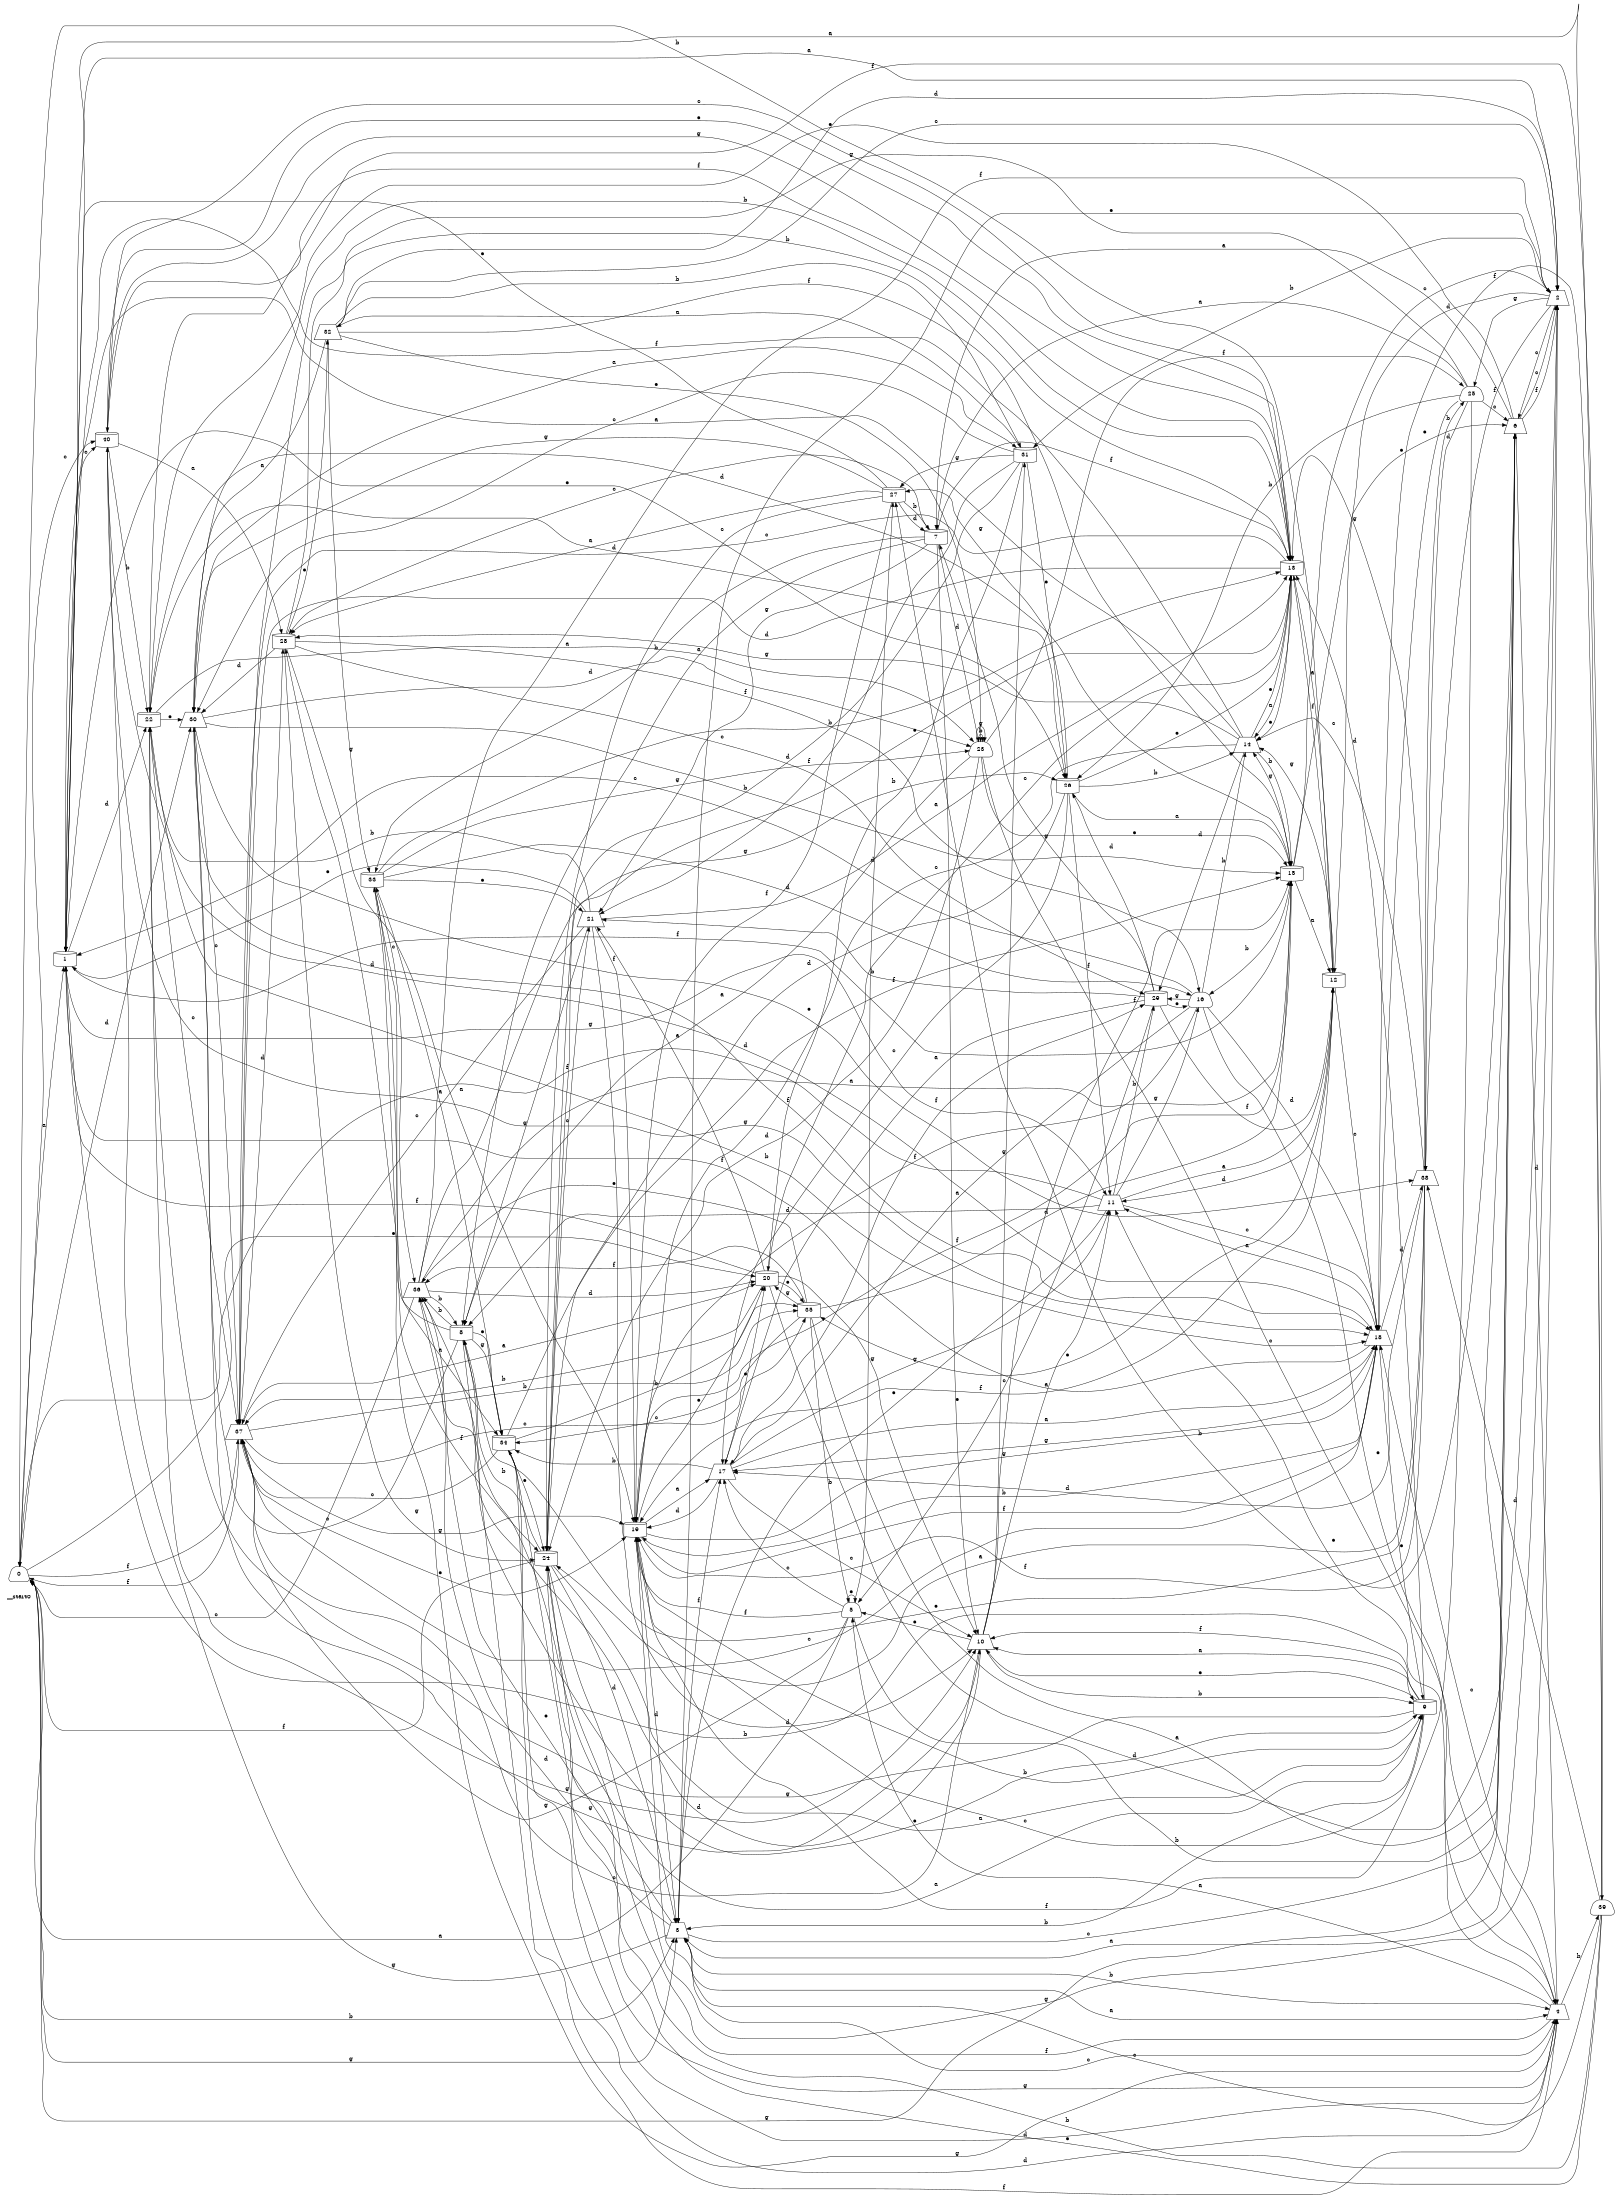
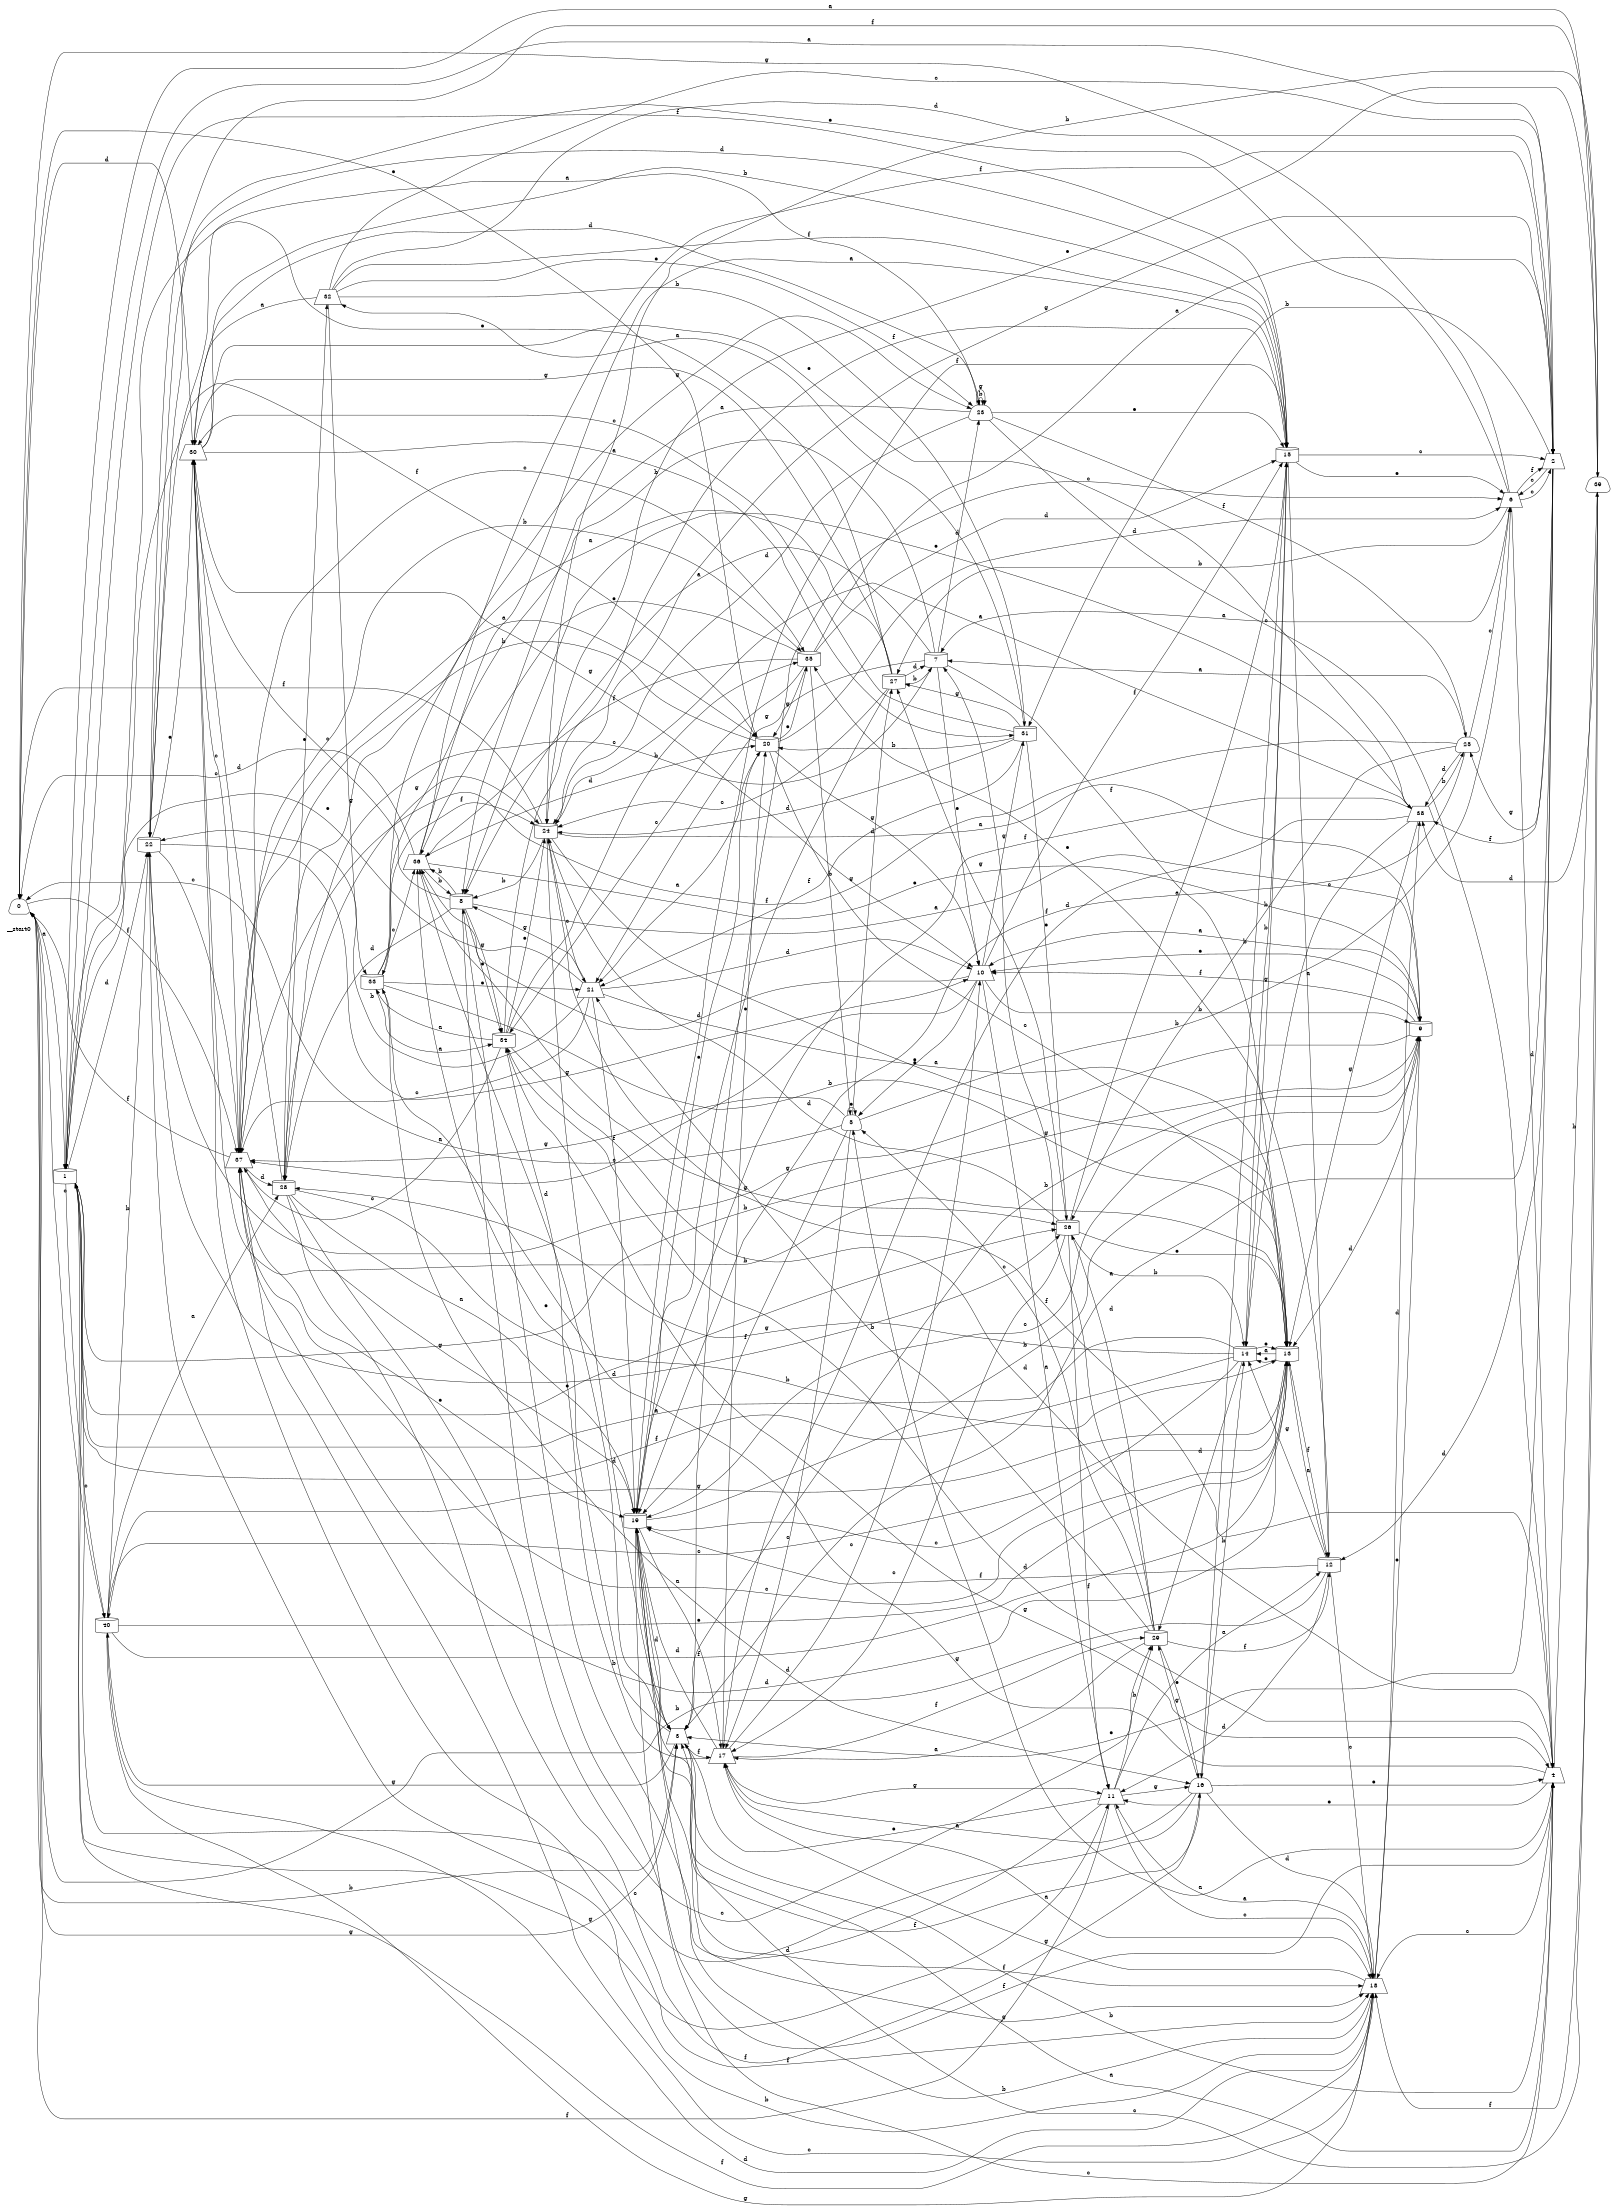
node "14": shape trapezium -> cylinder
edge "25" -> "18": removed, label "e"
